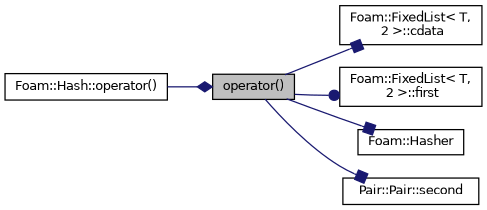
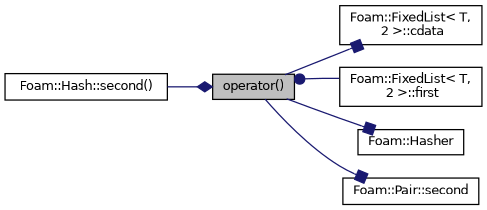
node "Foam::Hash::operator()": label "Foam::Hash::operator()" -> "Foam::Hash::second()"
edge "operator()" -> "Foam::FixedList< T, 2 >::first": reversed
node "Pair::Pair::second": label "Pair::Pair::second" -> "Foam::Pair::second"
